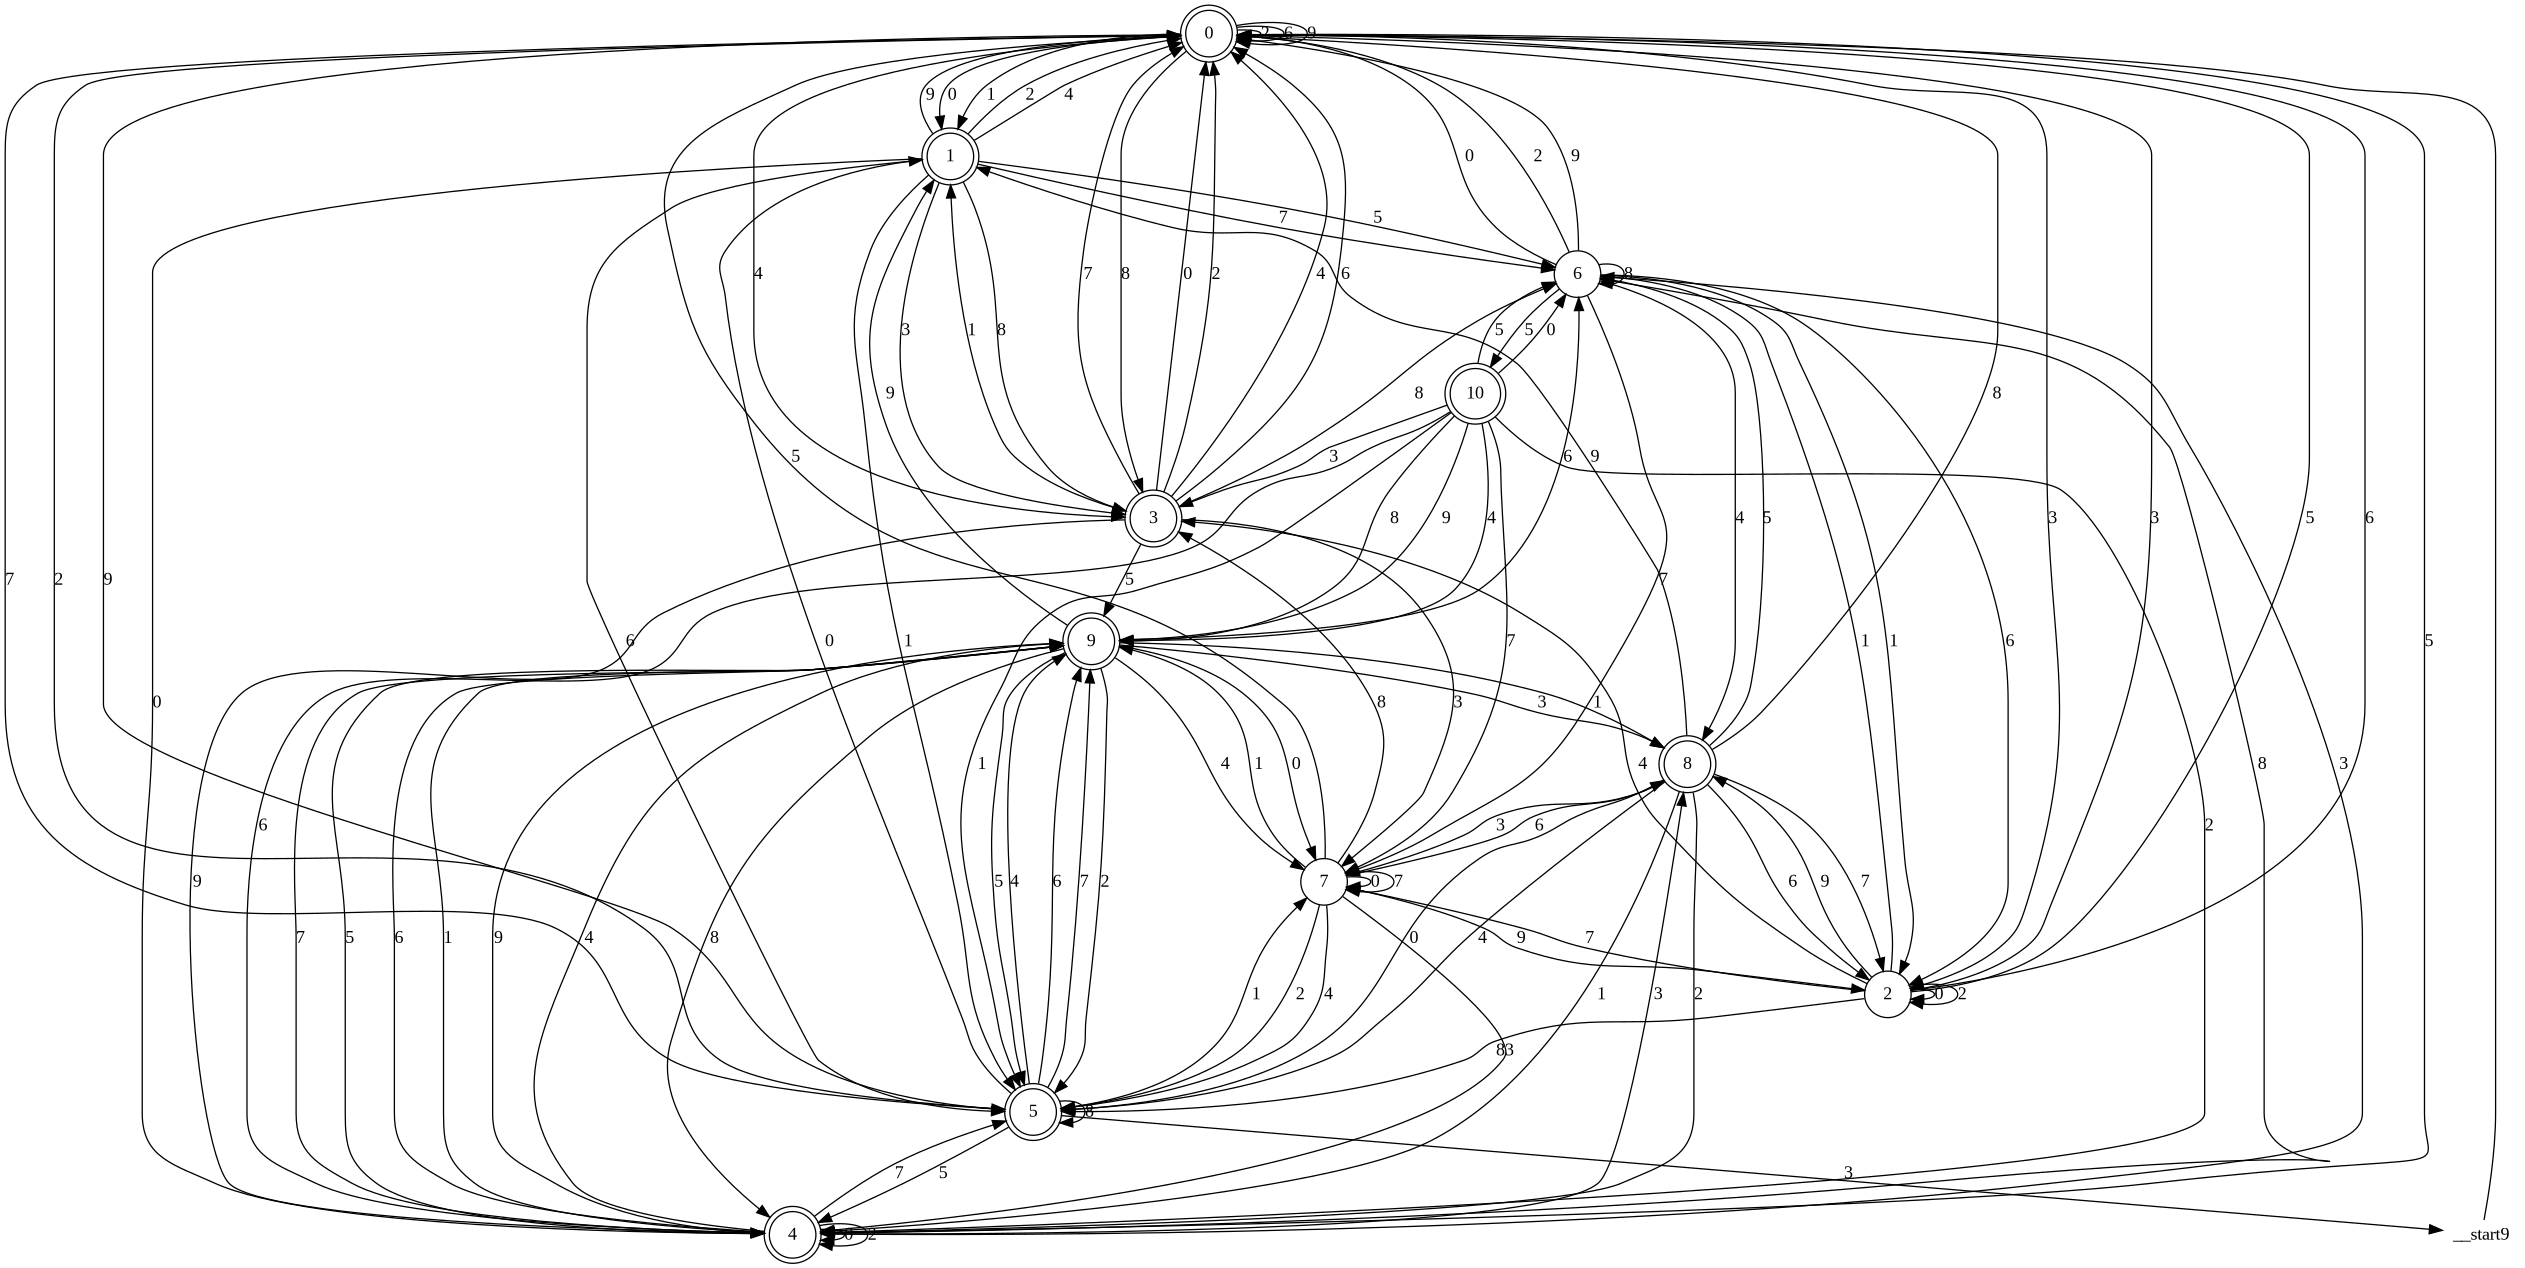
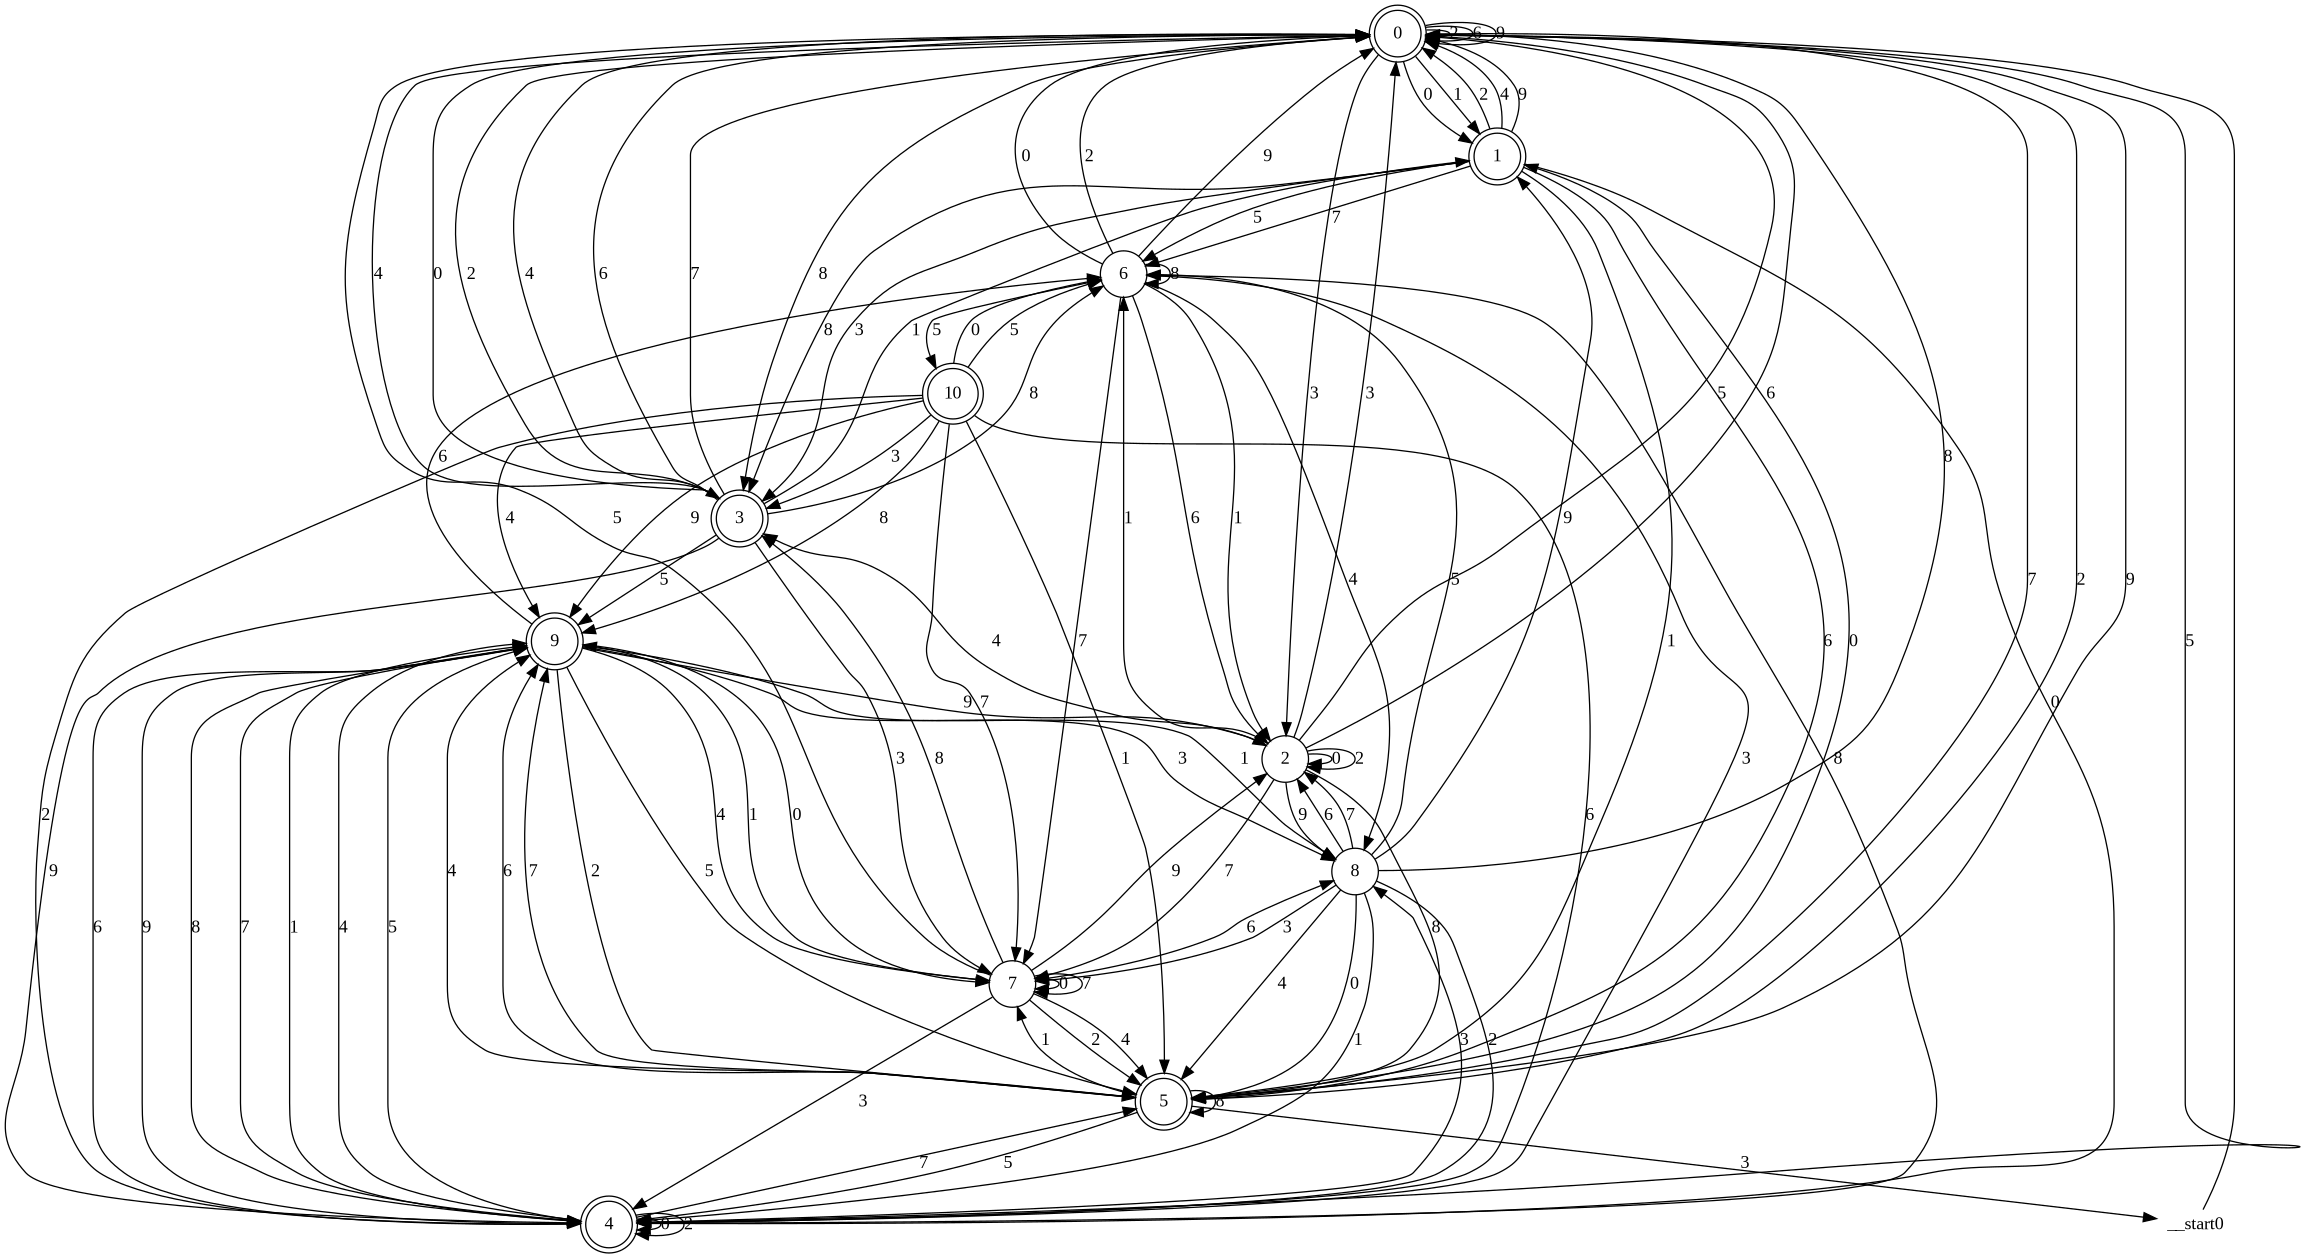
edge "9" -> "1": now "9" -> "2"
node "8": shape doublecircle -> circle
node "__start9": label "__start9" -> "__start0"
